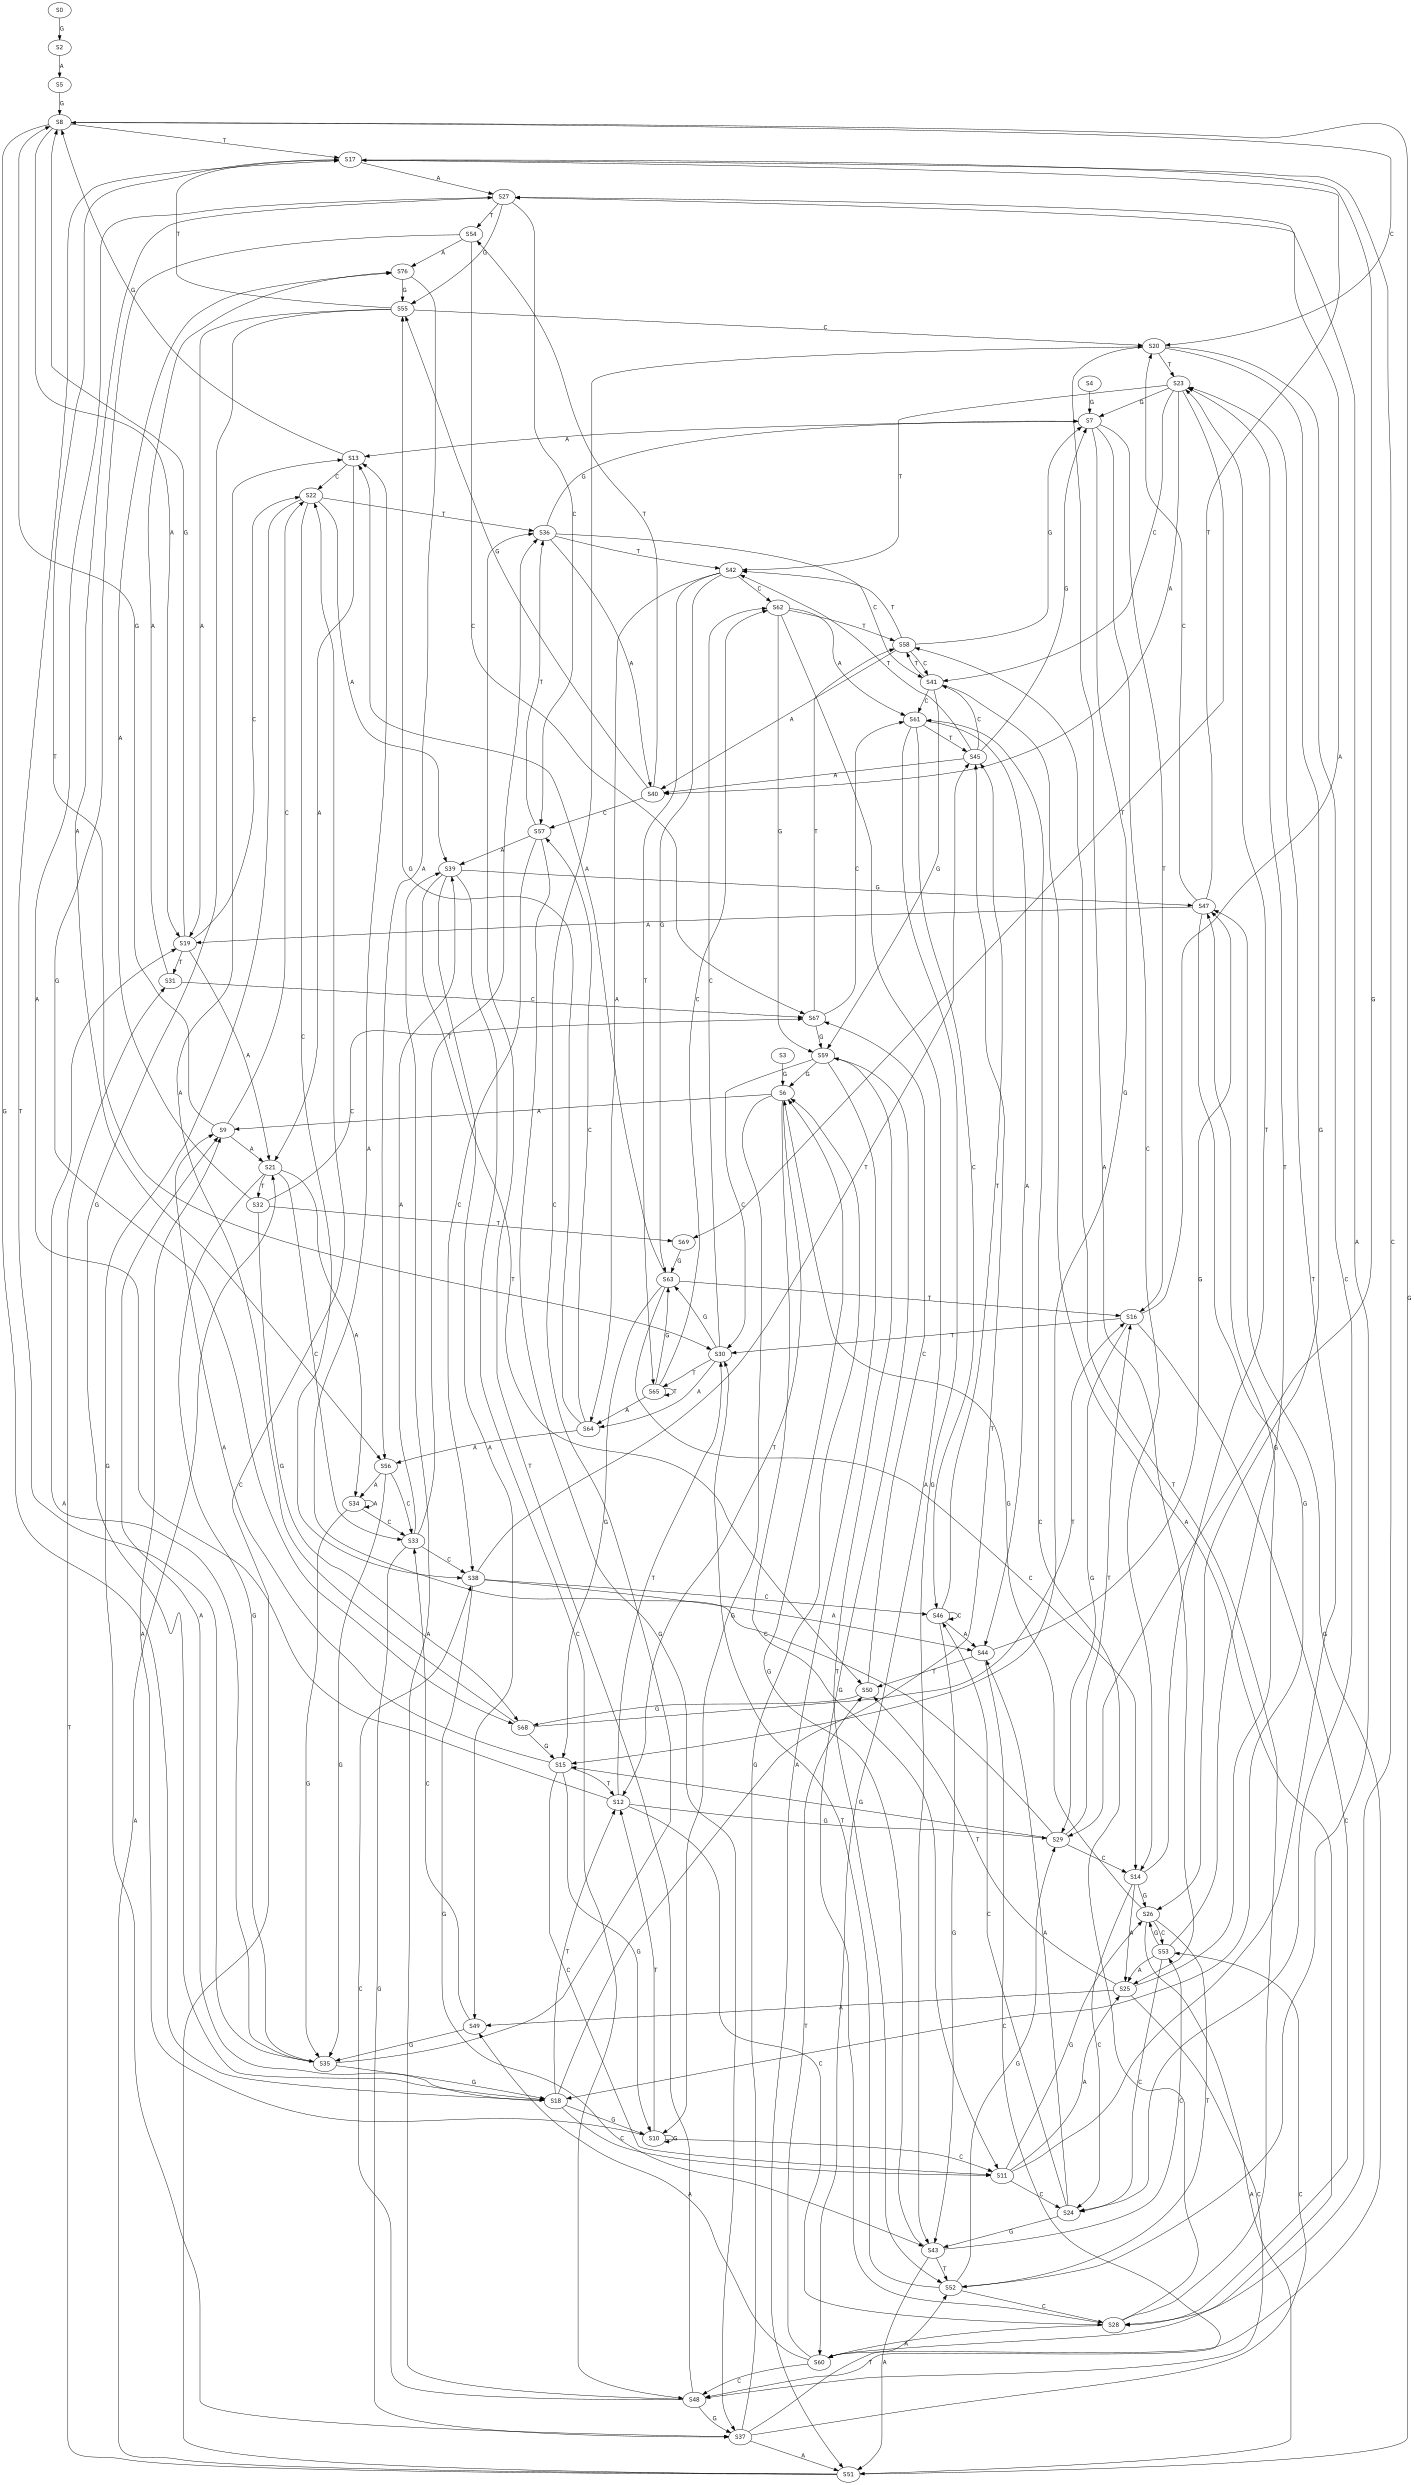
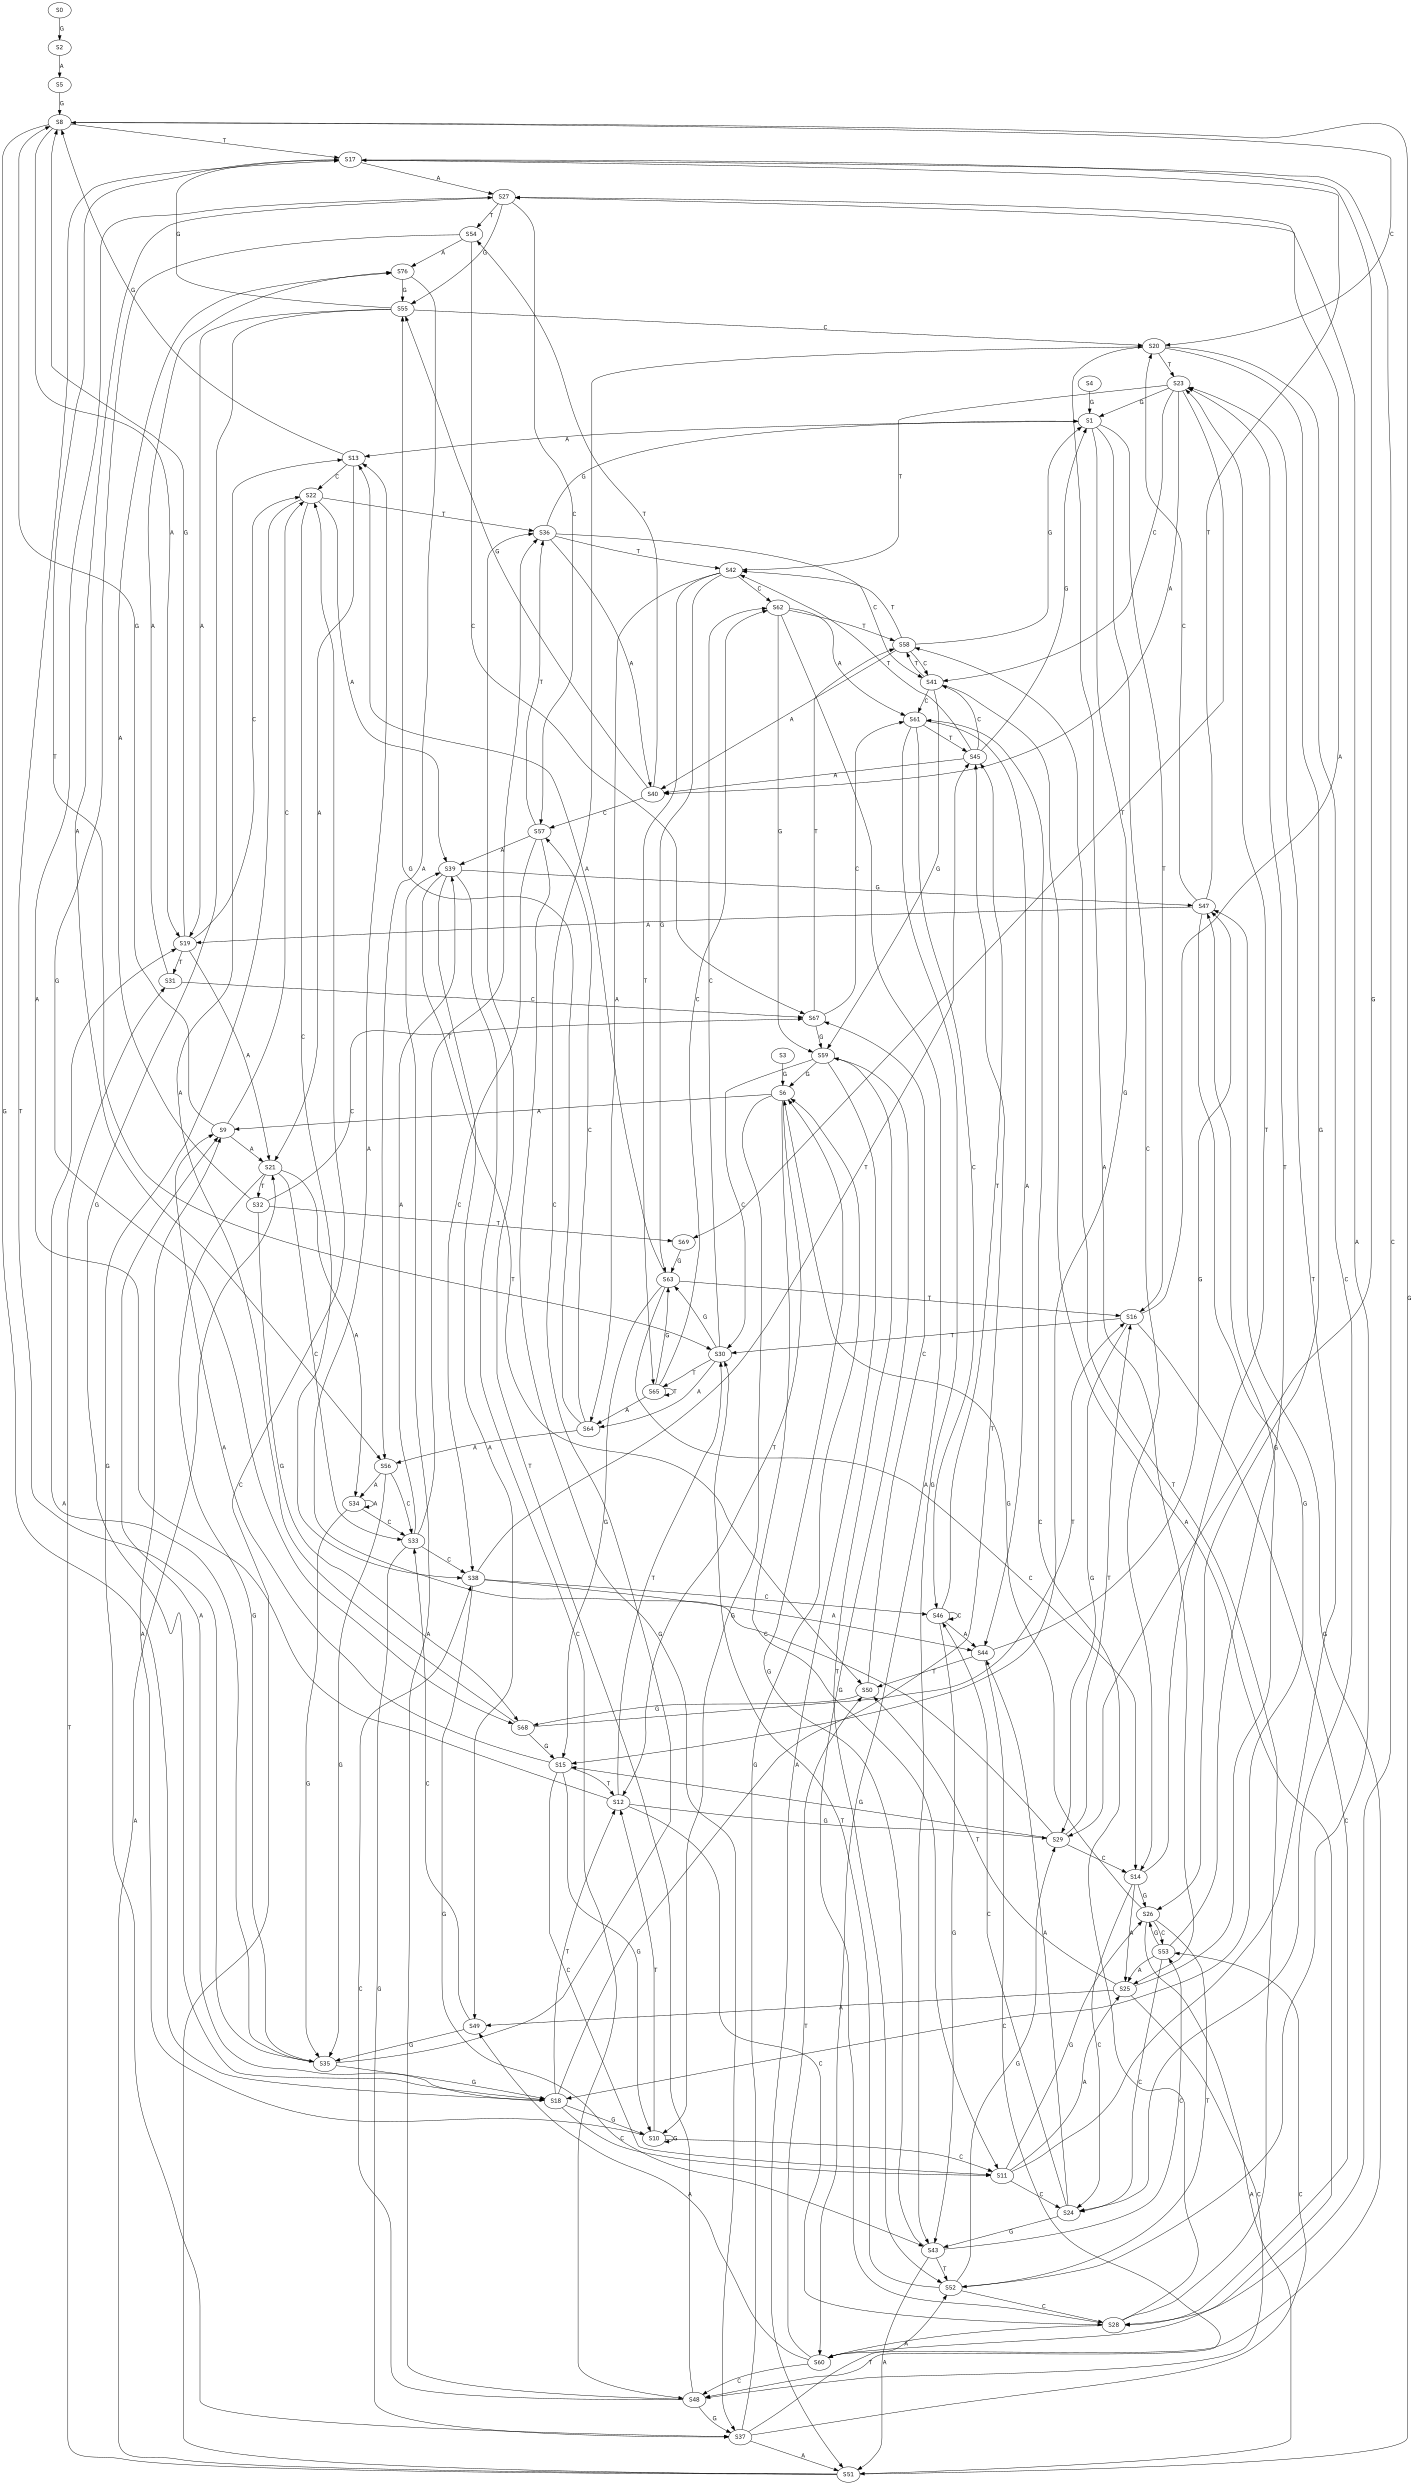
edge "S55" -> "S17": label "T" -> "G"
node "S7": label "S7" -> "S1"
